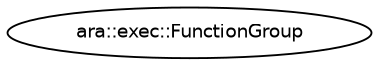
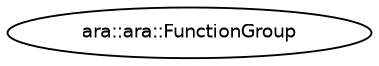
node "ara::exec::FunctionGroup": label "ara::exec::FunctionGroup" -> "ara::ara::FunctionGroup"
